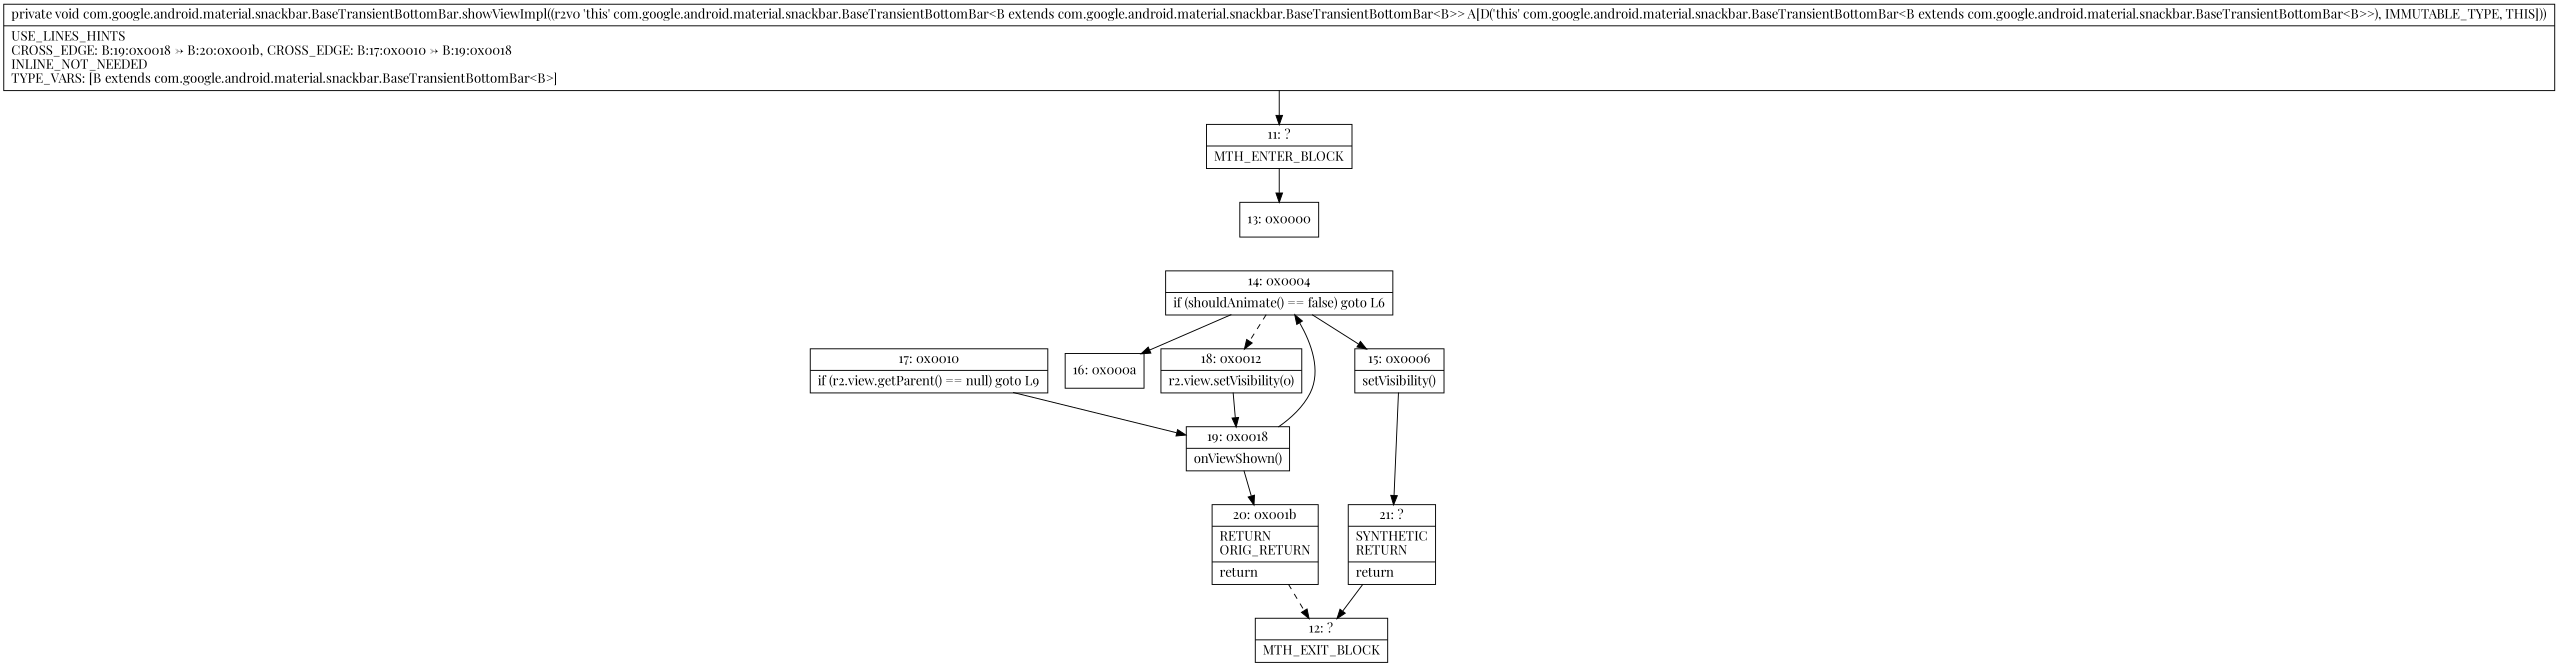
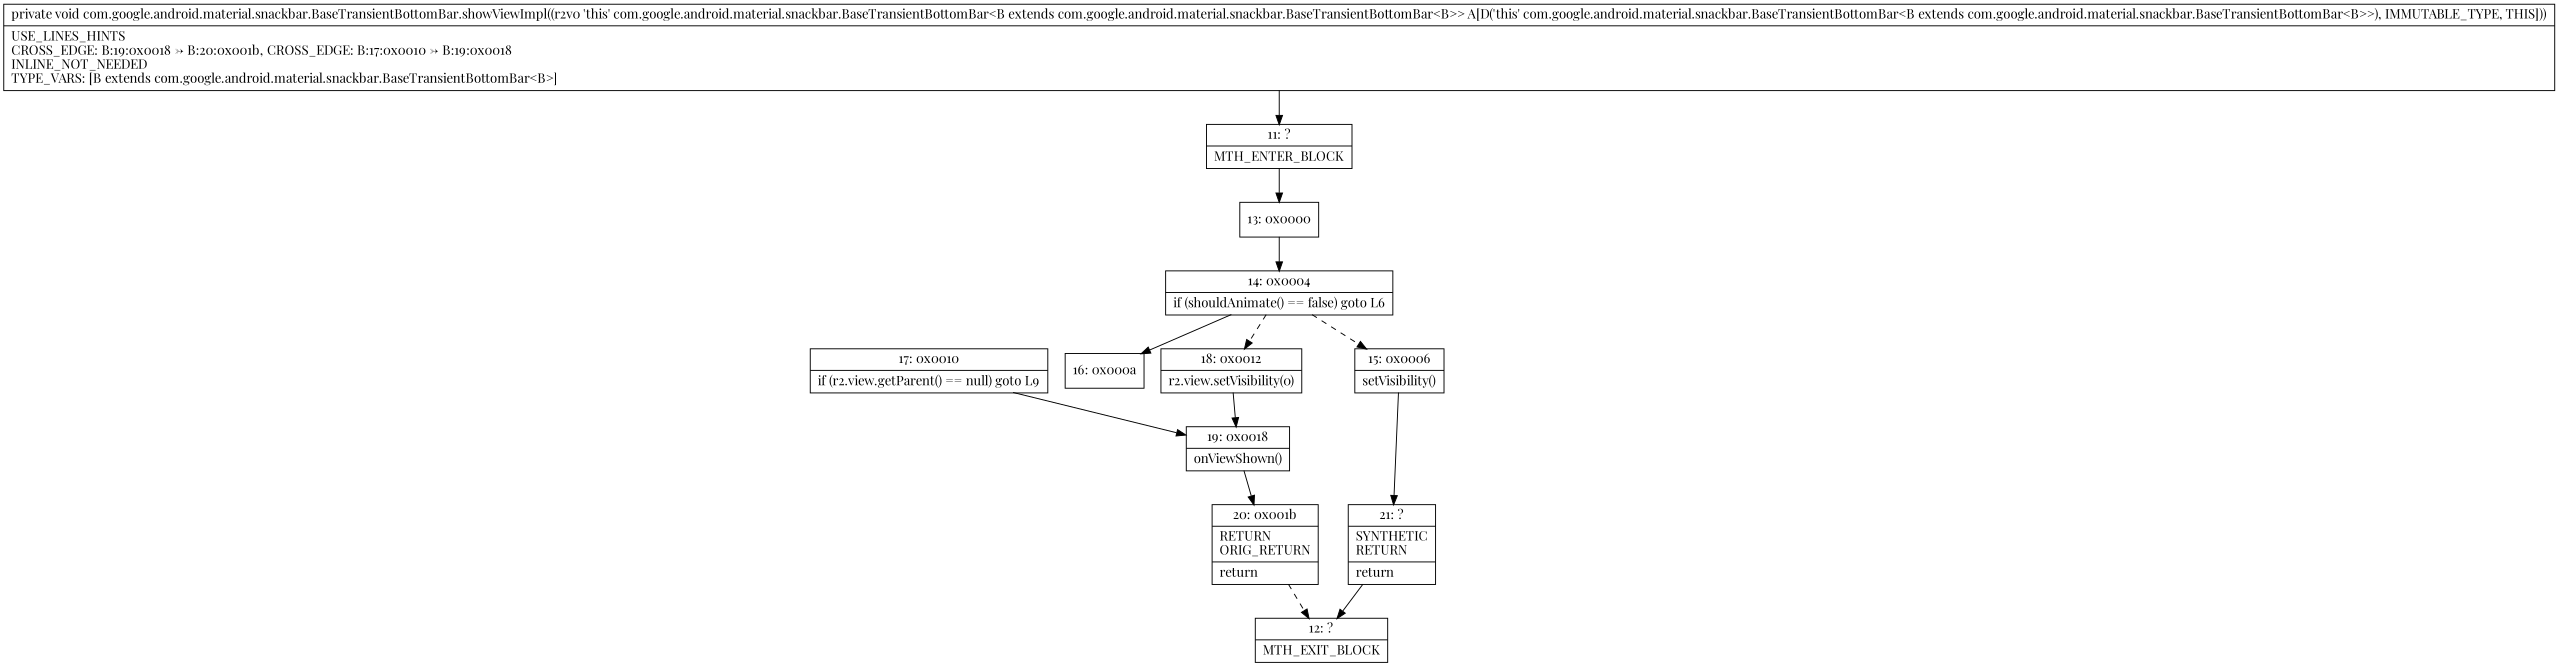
edge "14: 0x0004" -> "15: 0x0006": style solid -> dashed
edge "19: 0x0018" -> "14: 0x0004": now "13: 0x0000" -> "14: 0x0004"
